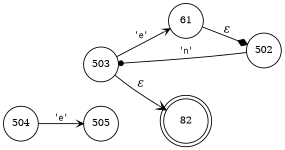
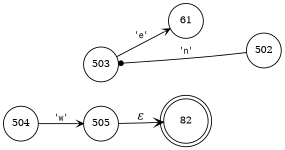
edge "61" -> "502": removed, label "ε"
edge "503" -> "82": now "505" -> "82"
edge "504" -> "505": label "'e'" -> "'w'"
